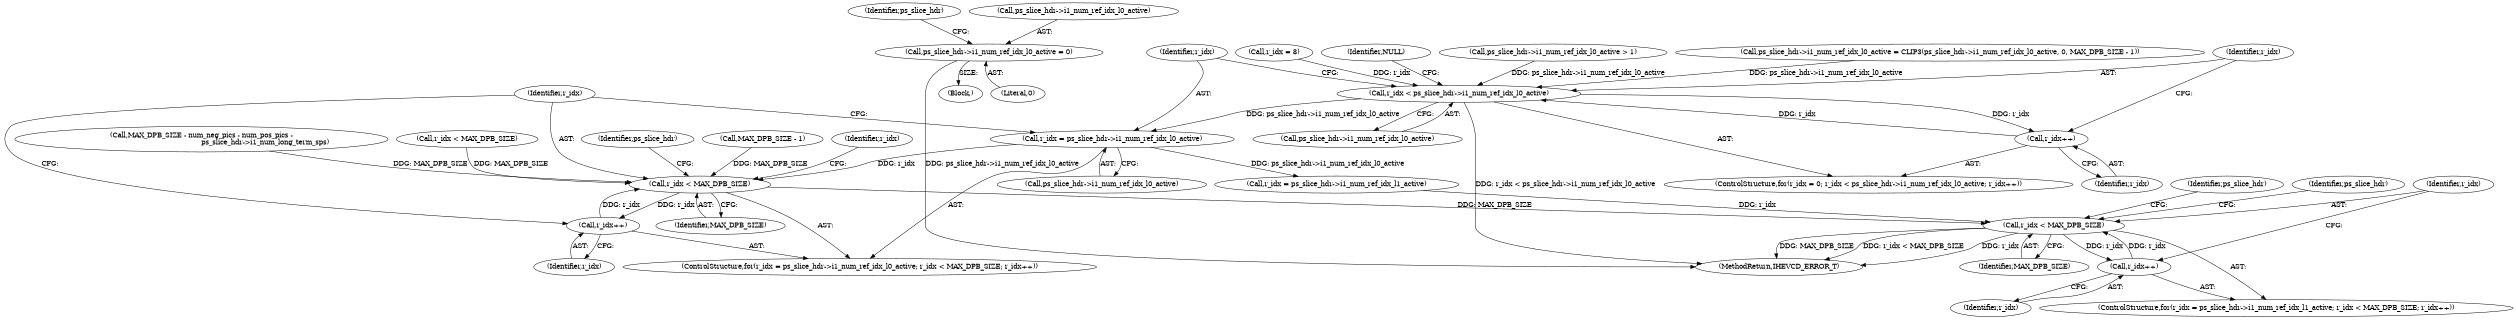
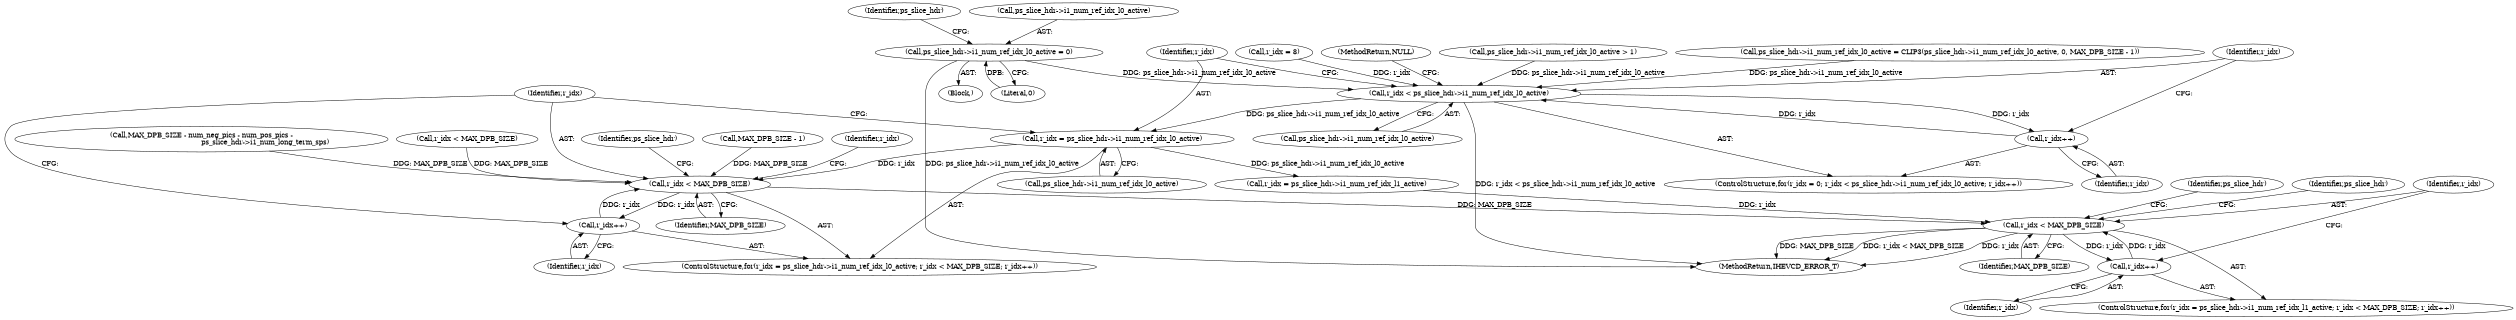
node "(Identifier,NULL)": label "(Identifier,NULL)" -> "(MethodReturn,NULL)"
edge "(Call,ps_slice_hdr->i1_num_ref_idx_l0_active = 0)" -> "(Literal,0)": added, label "CFG:"
edge "(Call,ps_slice_hdr->i1_num_ref_idx_l0_active = 0)" -> "(Block,)": label "SIZE: " -> "AST: "
edge "(Literal,0)" -> "(Call,ps_slice_hdr->i1_num_ref_idx_l0_active = 0)": label "AST: " -> "DPB: "
edge "(Call,ps_slice_hdr->i1_num_ref_idx_l0_active = 0)" -> "(Call,r_idx < ps_slice_hdr->i1_num_ref_idx_l0_active)": added, label "DDG: ps_slice_hdr->i1_num_ref_idx_l0_active"
